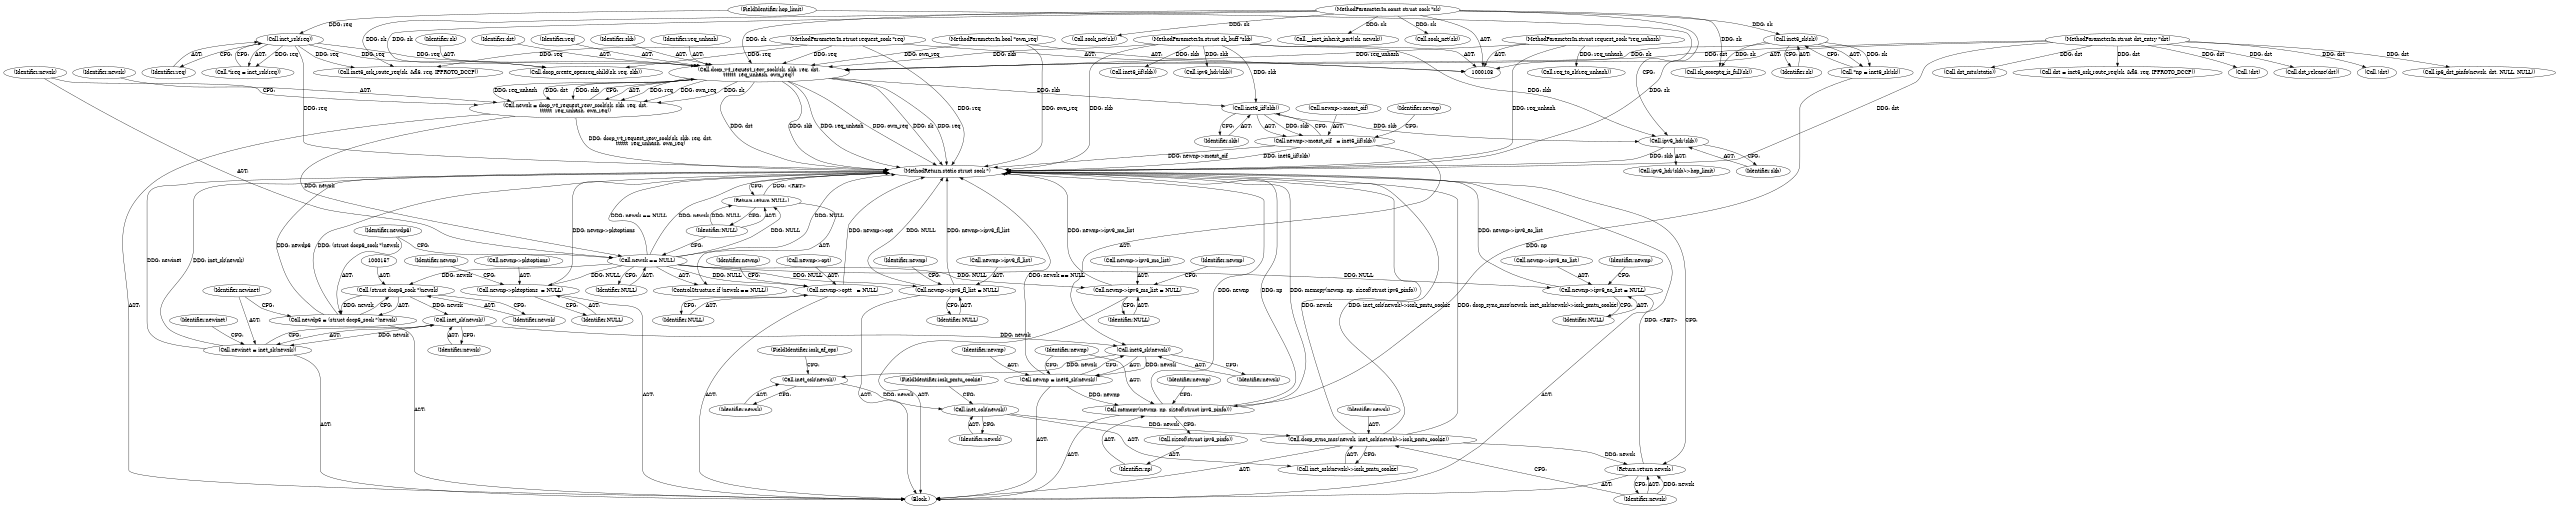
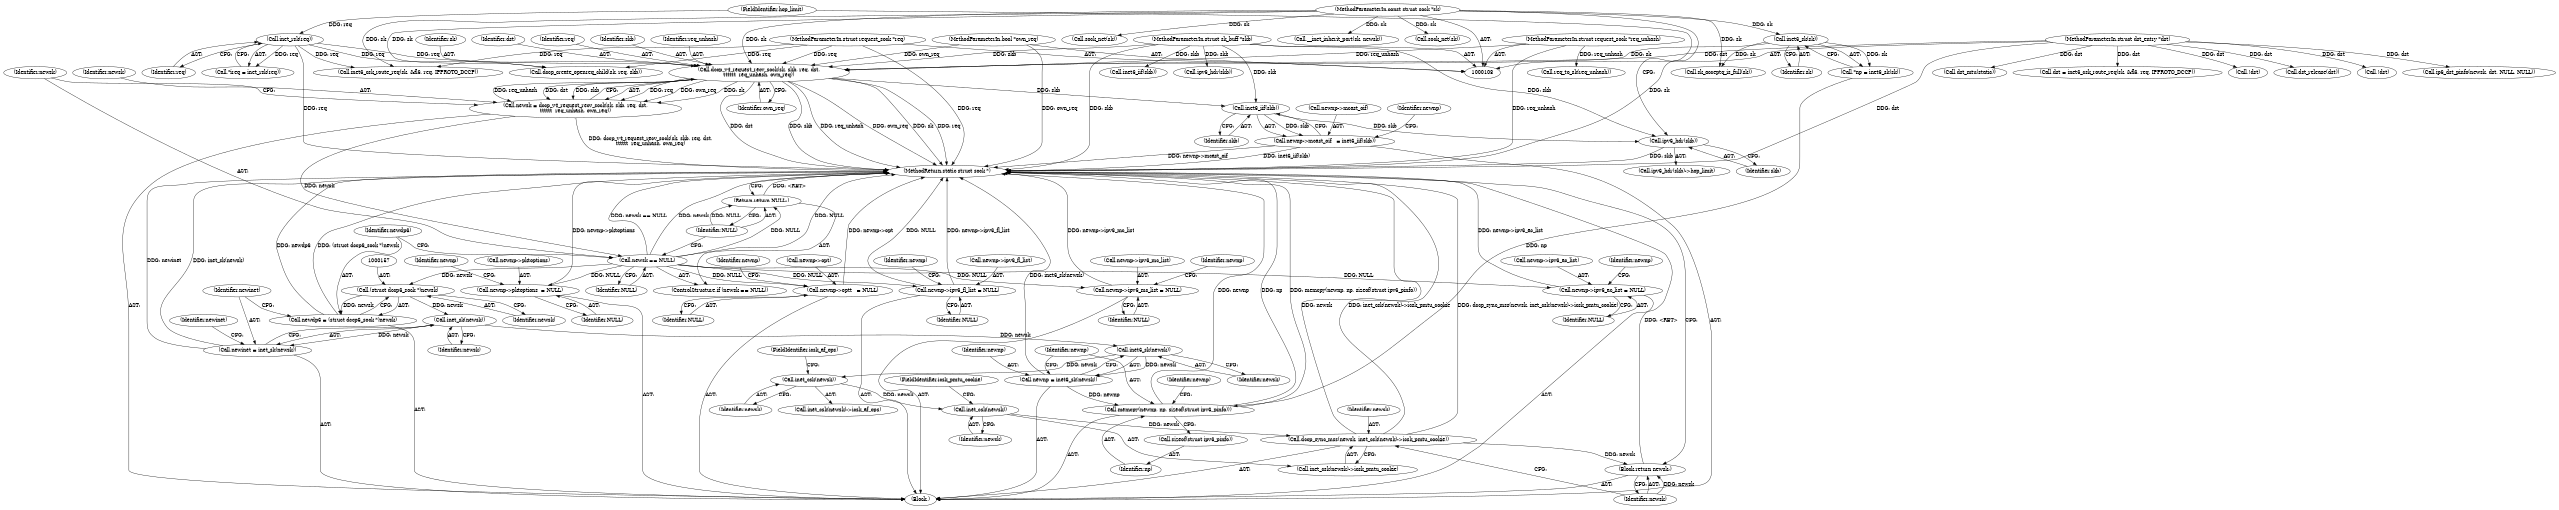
node "(Identifier,own_req)": added
edge "(Call,newnp->mcast_oif   = inet6_iif(skb))" -> "(Call,inet6_sk(newsk))": now "(Call,newnp->mcast_oif   = inet6_iif(skb))" -> "(Block,)"
edge "(Call,newnp = inet6_sk(newsk))" -> "(MethodReturn,static struct sock *)": label "DDG: newsk == NULL" -> "DDG: inet6_sk(newsk)"
node "(Call,inet_csk(newsk)->icsk_af_ops)": added
node "(Return,return newsk;)": label "(Return,return newsk;)" -> "(Block,return newsk;)"
